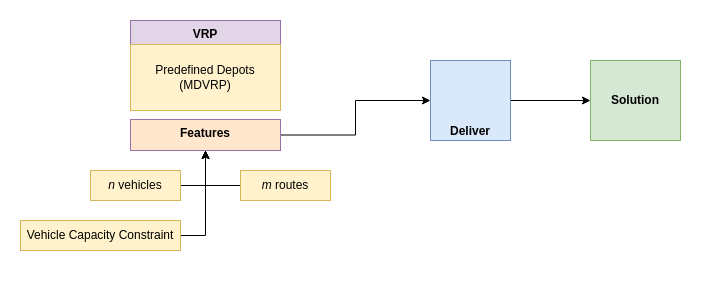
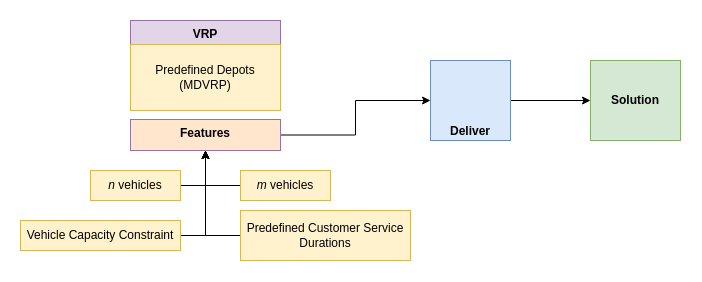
node "m routes": label "m routes" -> "m vehicles"
edge "Predefined Customer Service Durations" -> "Features": added
node "Predefined Customer Service Durations": added
